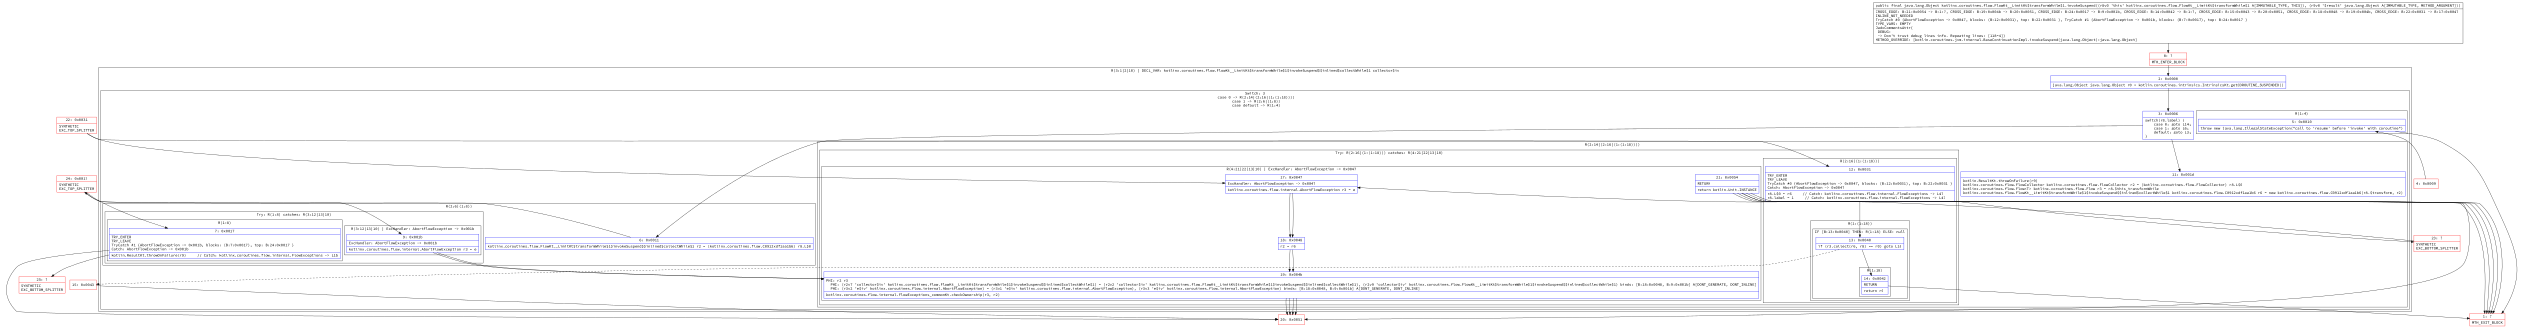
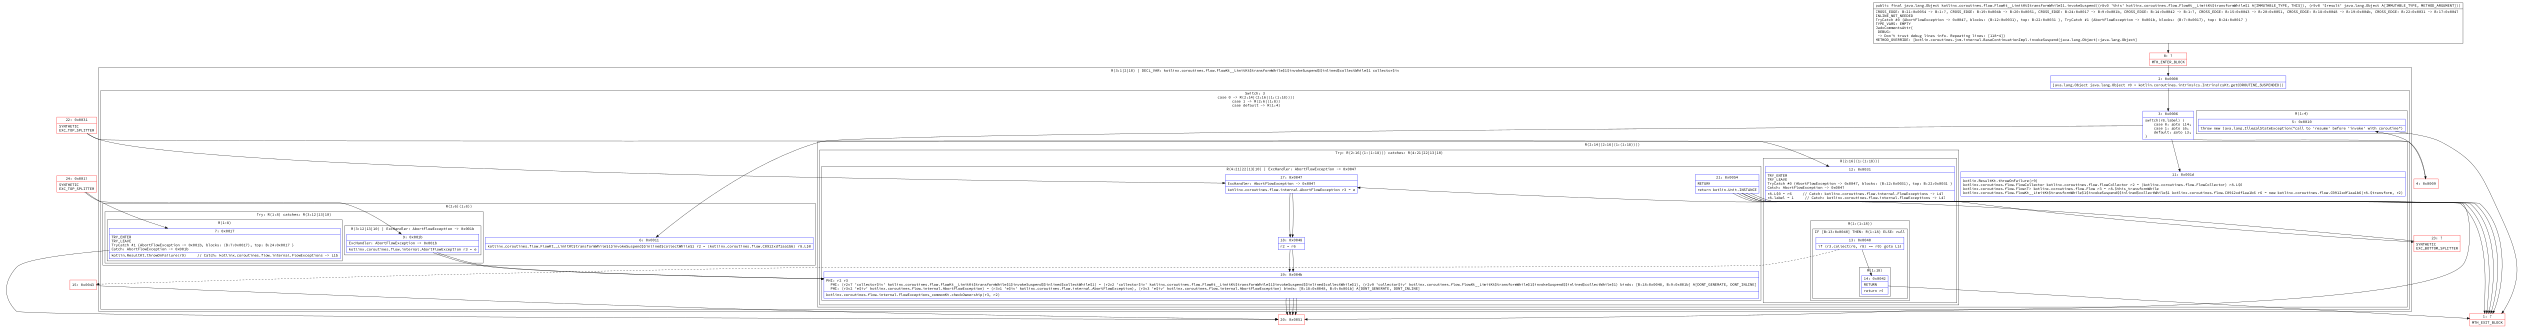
edge "3: 0x0006" -> "4: 0x0009": added
edge "6: 0x0011" -> "24: 0x0017": removed
edge "12: 0x0031" -> "13: 0x0040": removed
node "25: ?": removed
